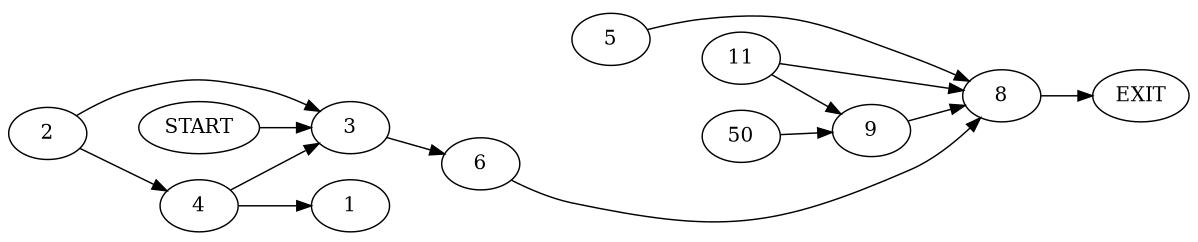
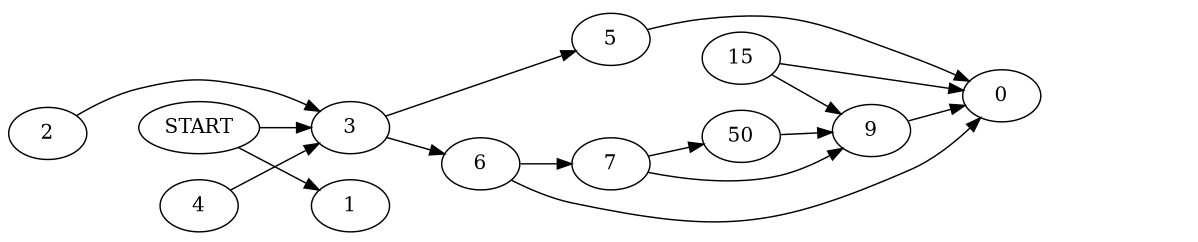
node "11": label "11" -> "15"
edge "3" -> "5": added
node "8": label "8" -> "0"
node "EXIT": removed
node "7": added
edge "2" -> "4": removed
edge "4" -> "1": now "START" -> "1"
